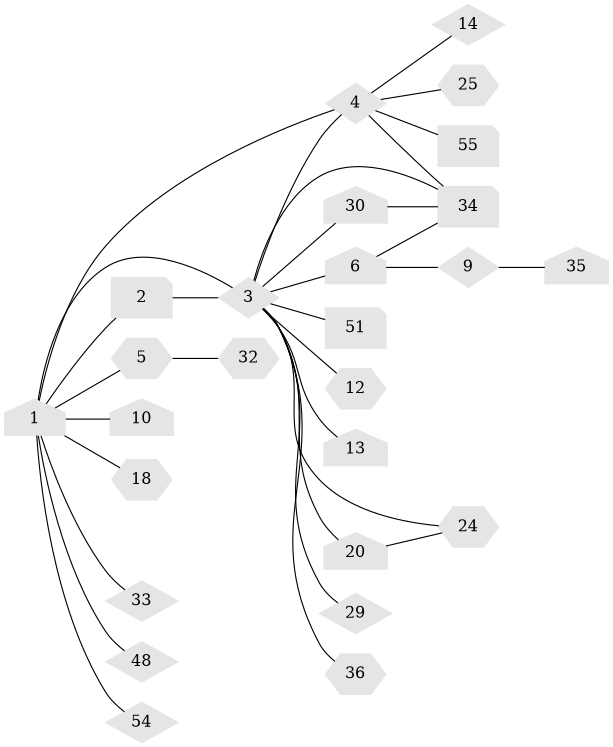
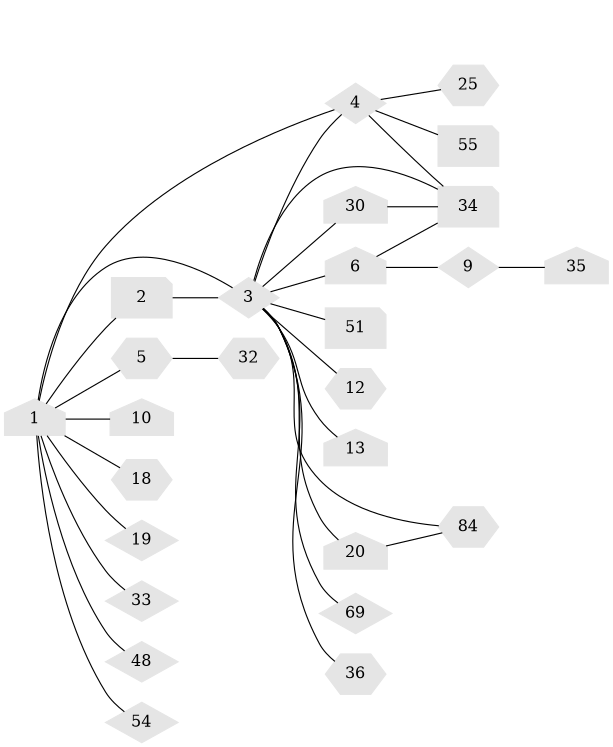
node "14": removed
node "24": label "24" -> "84"
node "19": added
node "29": label "29" -> "69"
